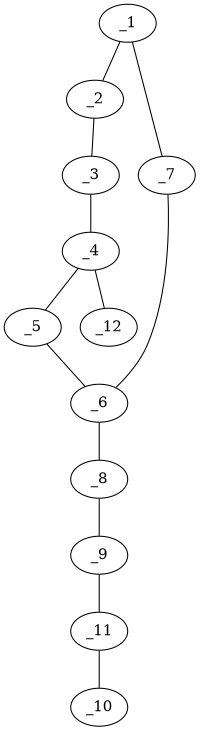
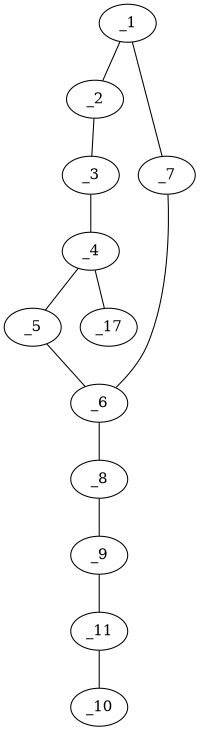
node "_12": label "_12" -> "_17"
